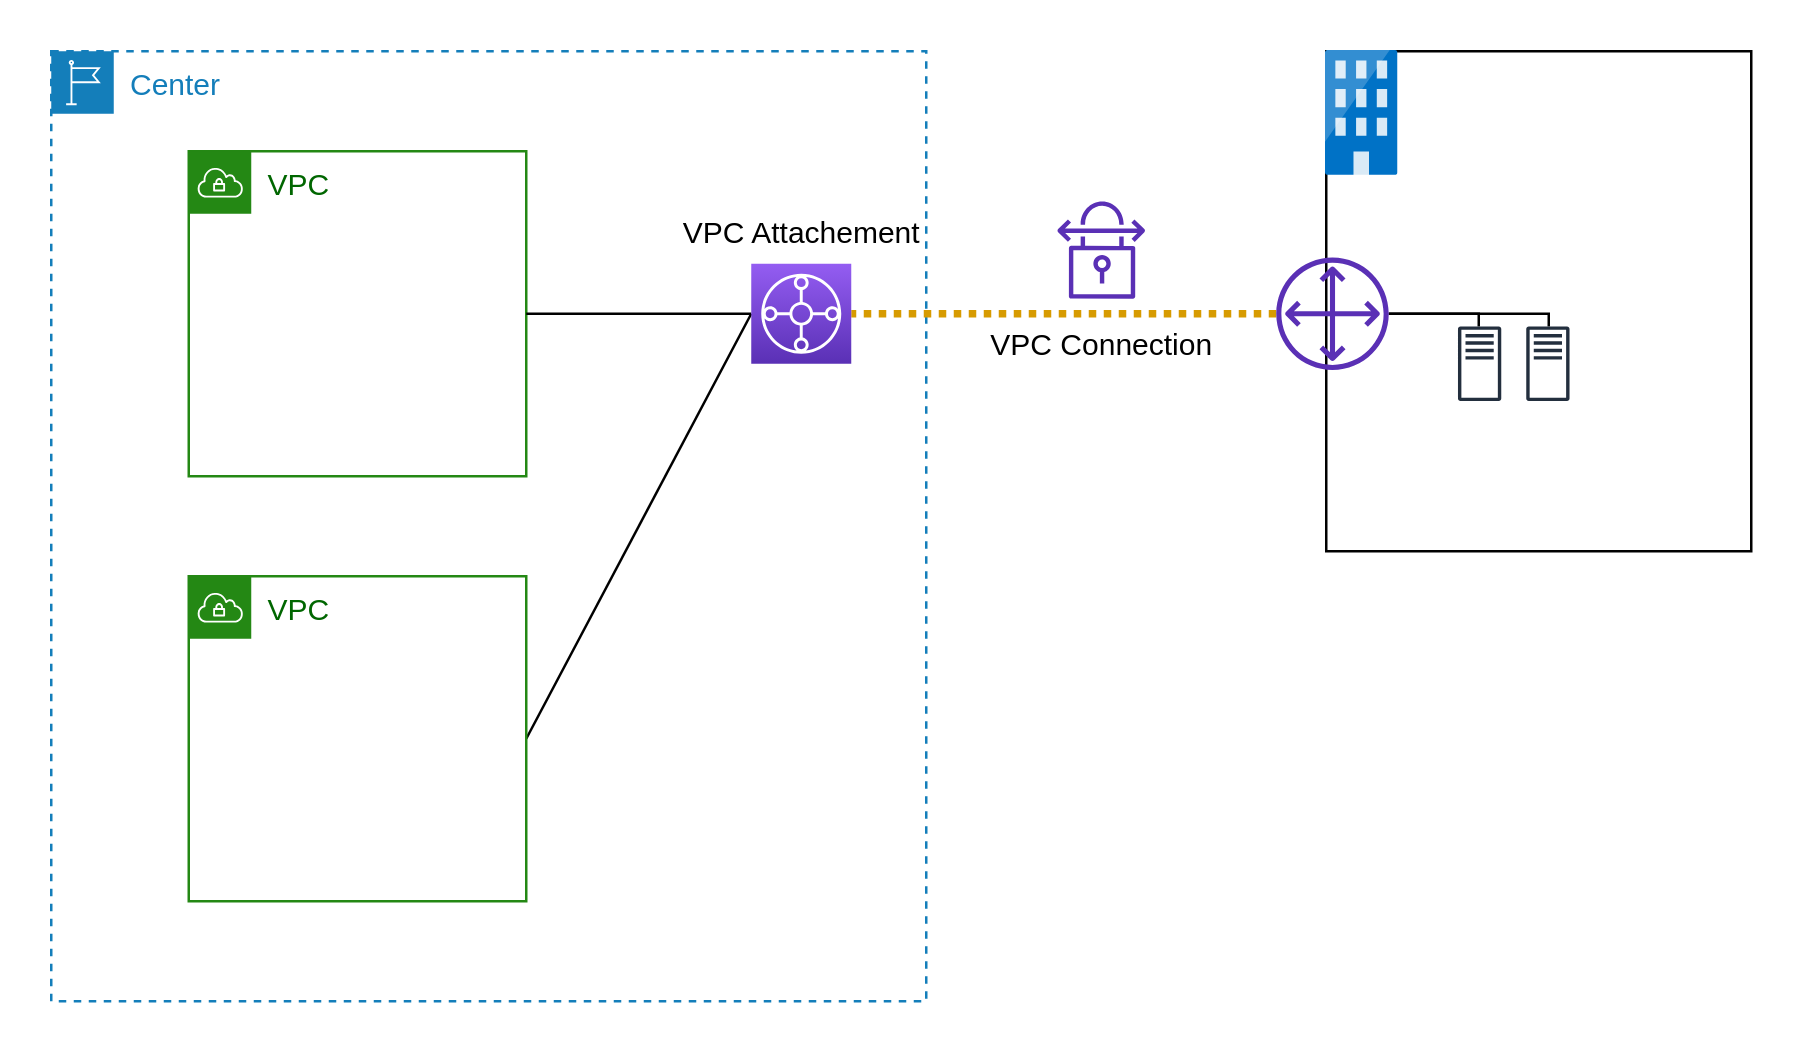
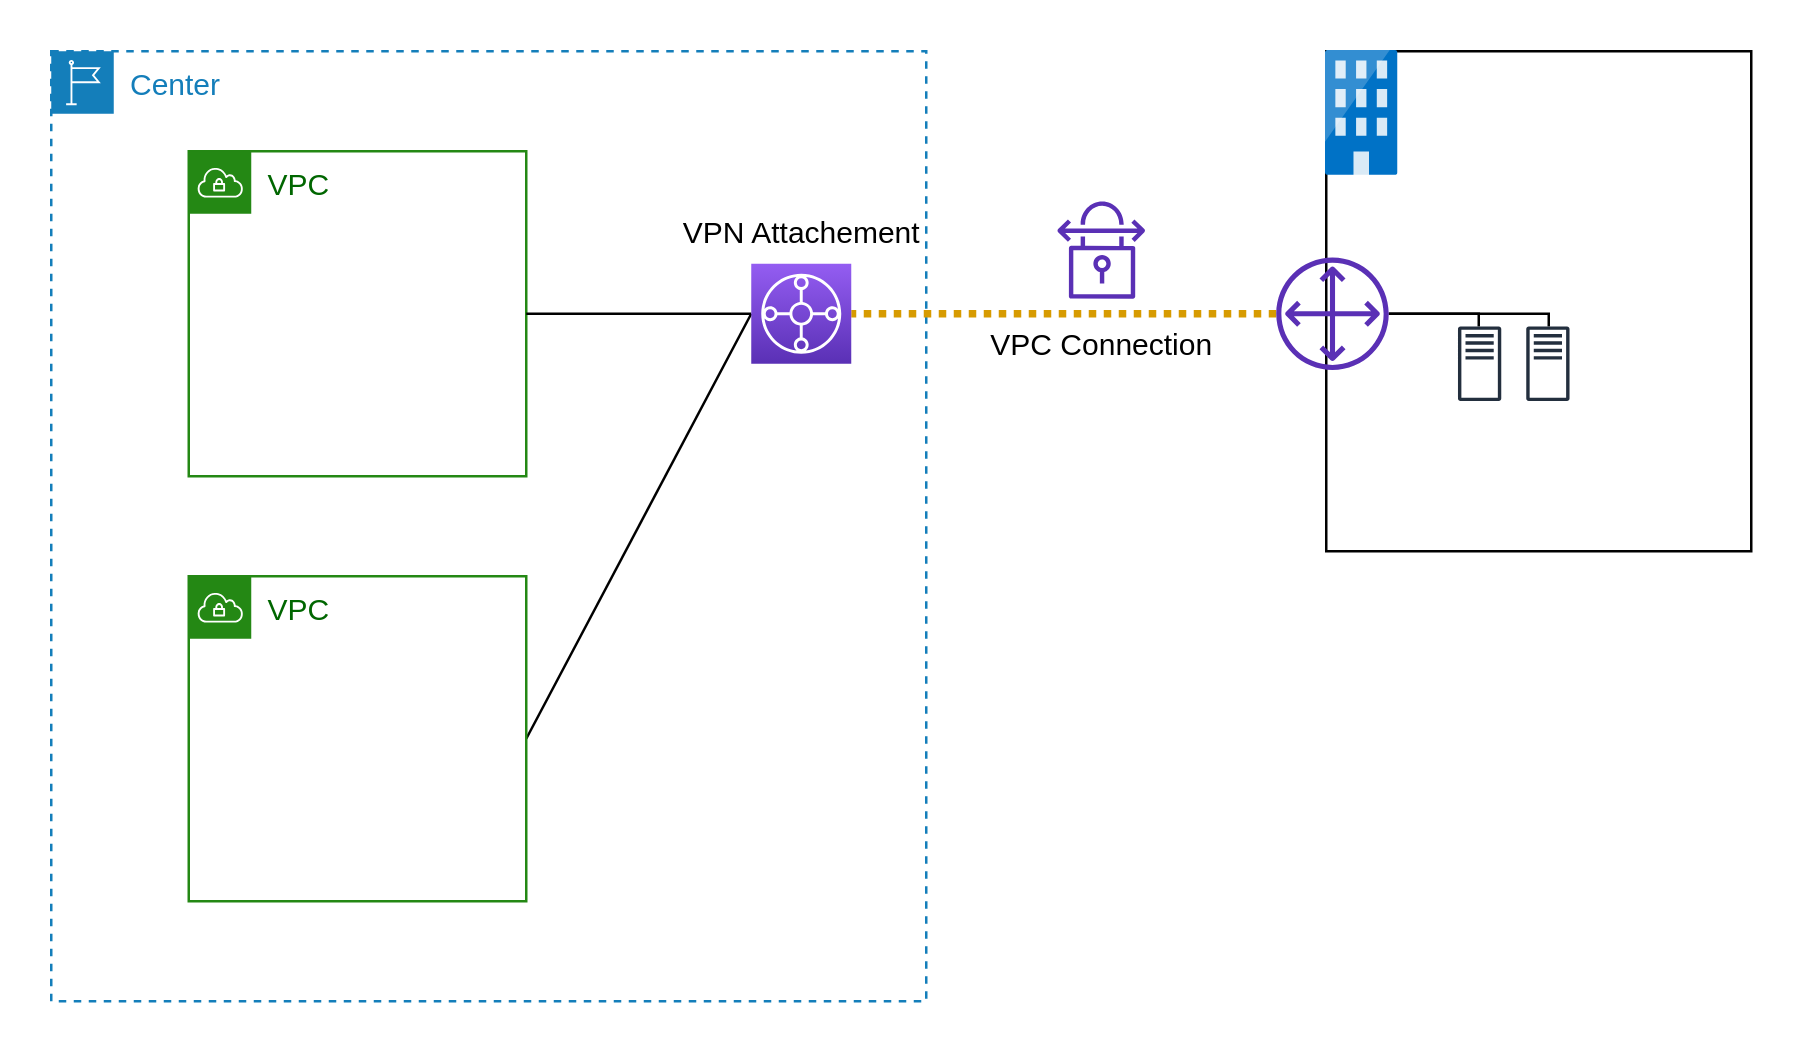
node "VPC Attachement": label "VPC Attachement" -> "VPN Attachement"
